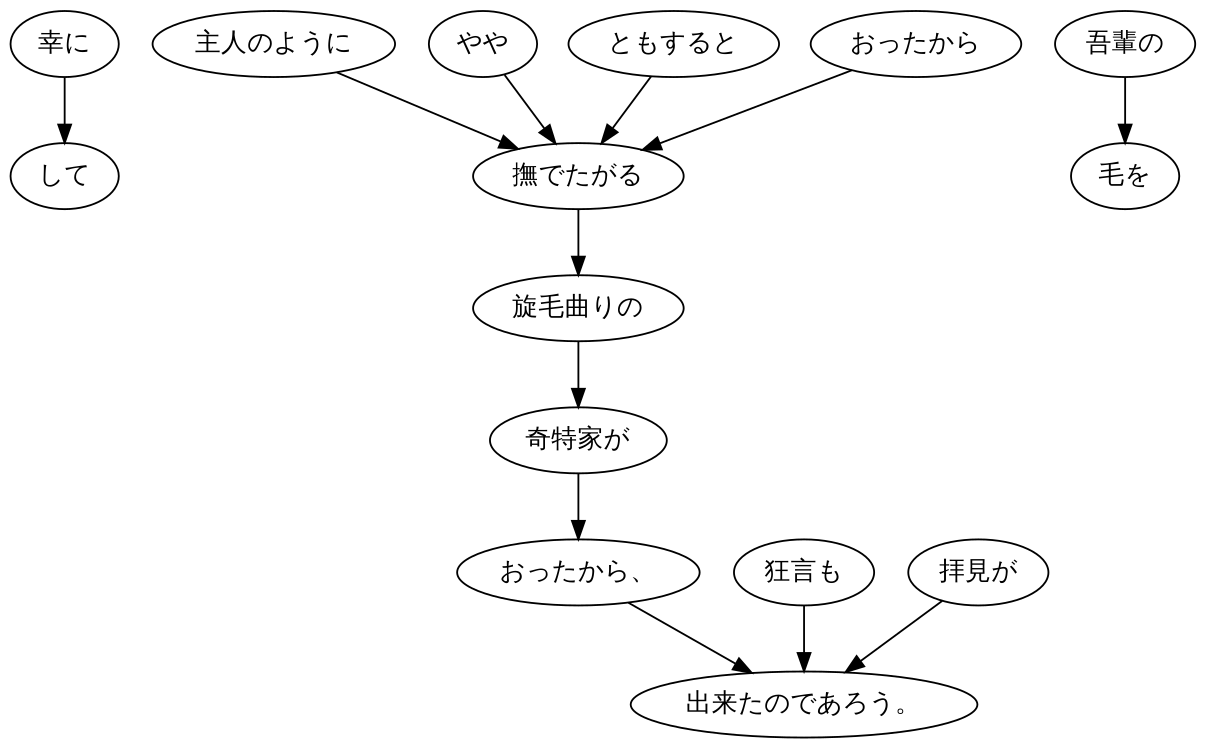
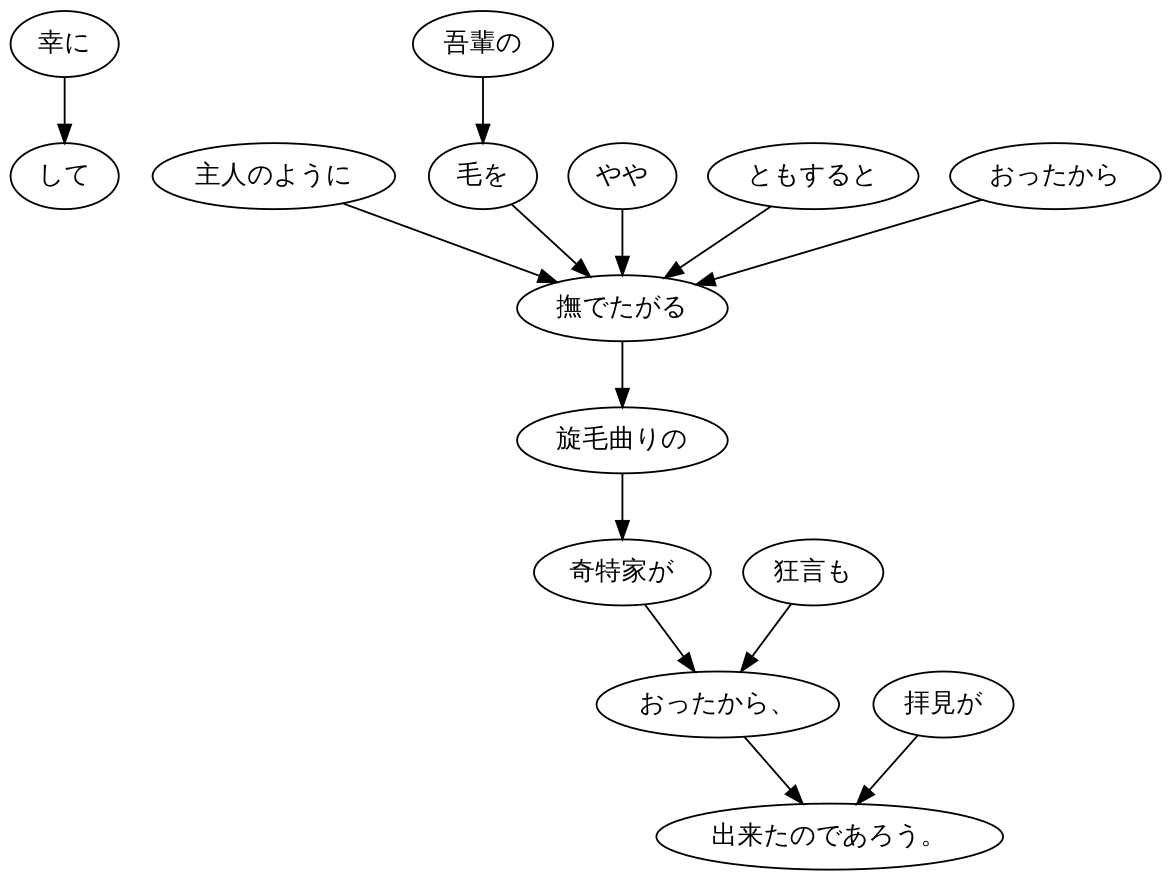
edge "毛を" -> "撫でたがる": added
edge "狂言も" -> "出来たのであろう。": now "狂言も" -> "おったから、"
